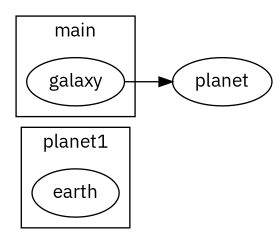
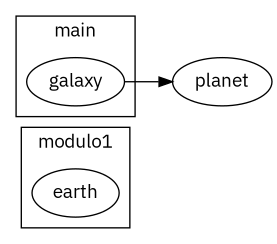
cluster "planet1": label "planet1" -> "modulo1"
